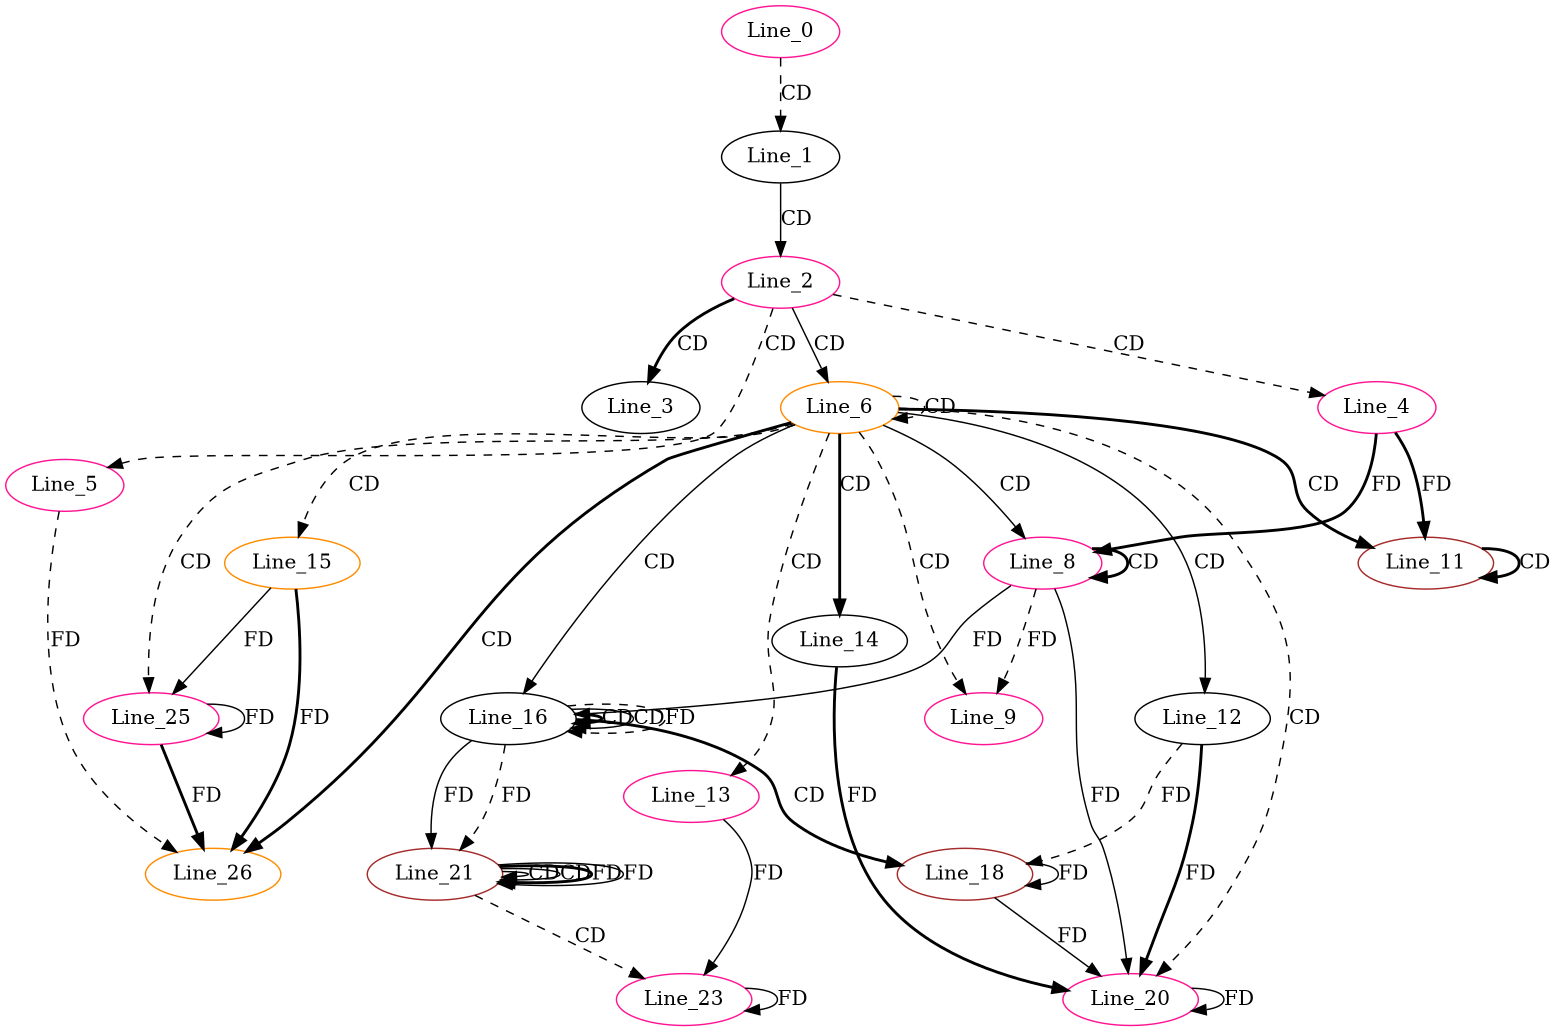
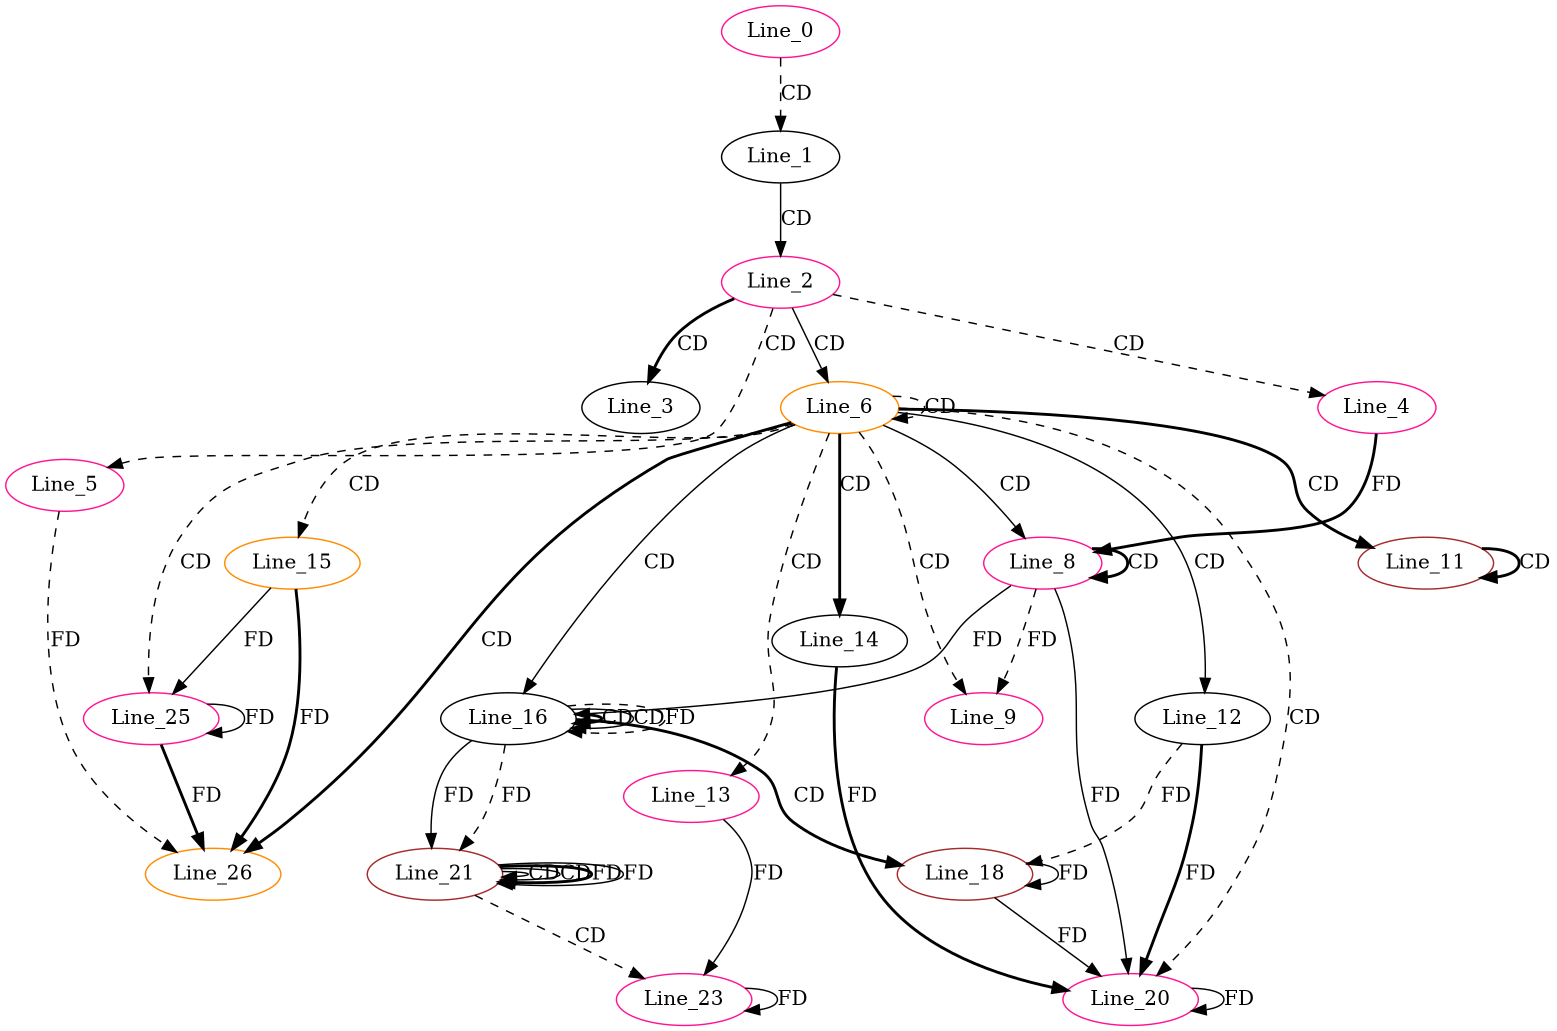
edge "Line_4" -> "Line_11": removed, label "FD"
